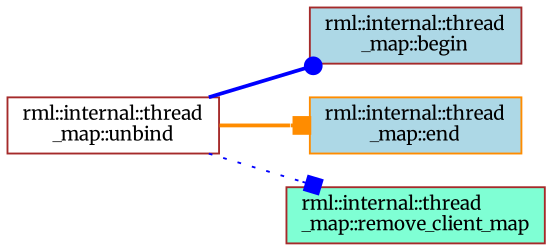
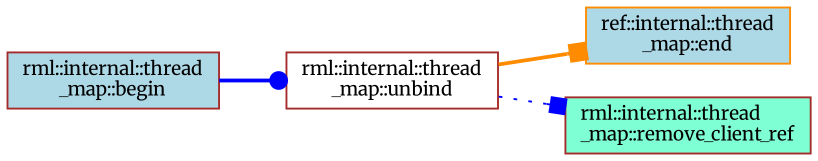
edge "rml::internal::thread _map::unbind" -> "rml::internal::thread _map::begin": reversed
node "rml::internal::thread _map::end": label "rml::internal::thread _map::end" -> "ref::internal::thread _map::end"
node "rml::internal::thread _map::remove_client_map": label "rml::internal::thread _map::remove_client_map" -> "rml::internal::thread _map::remove_client_ref"
